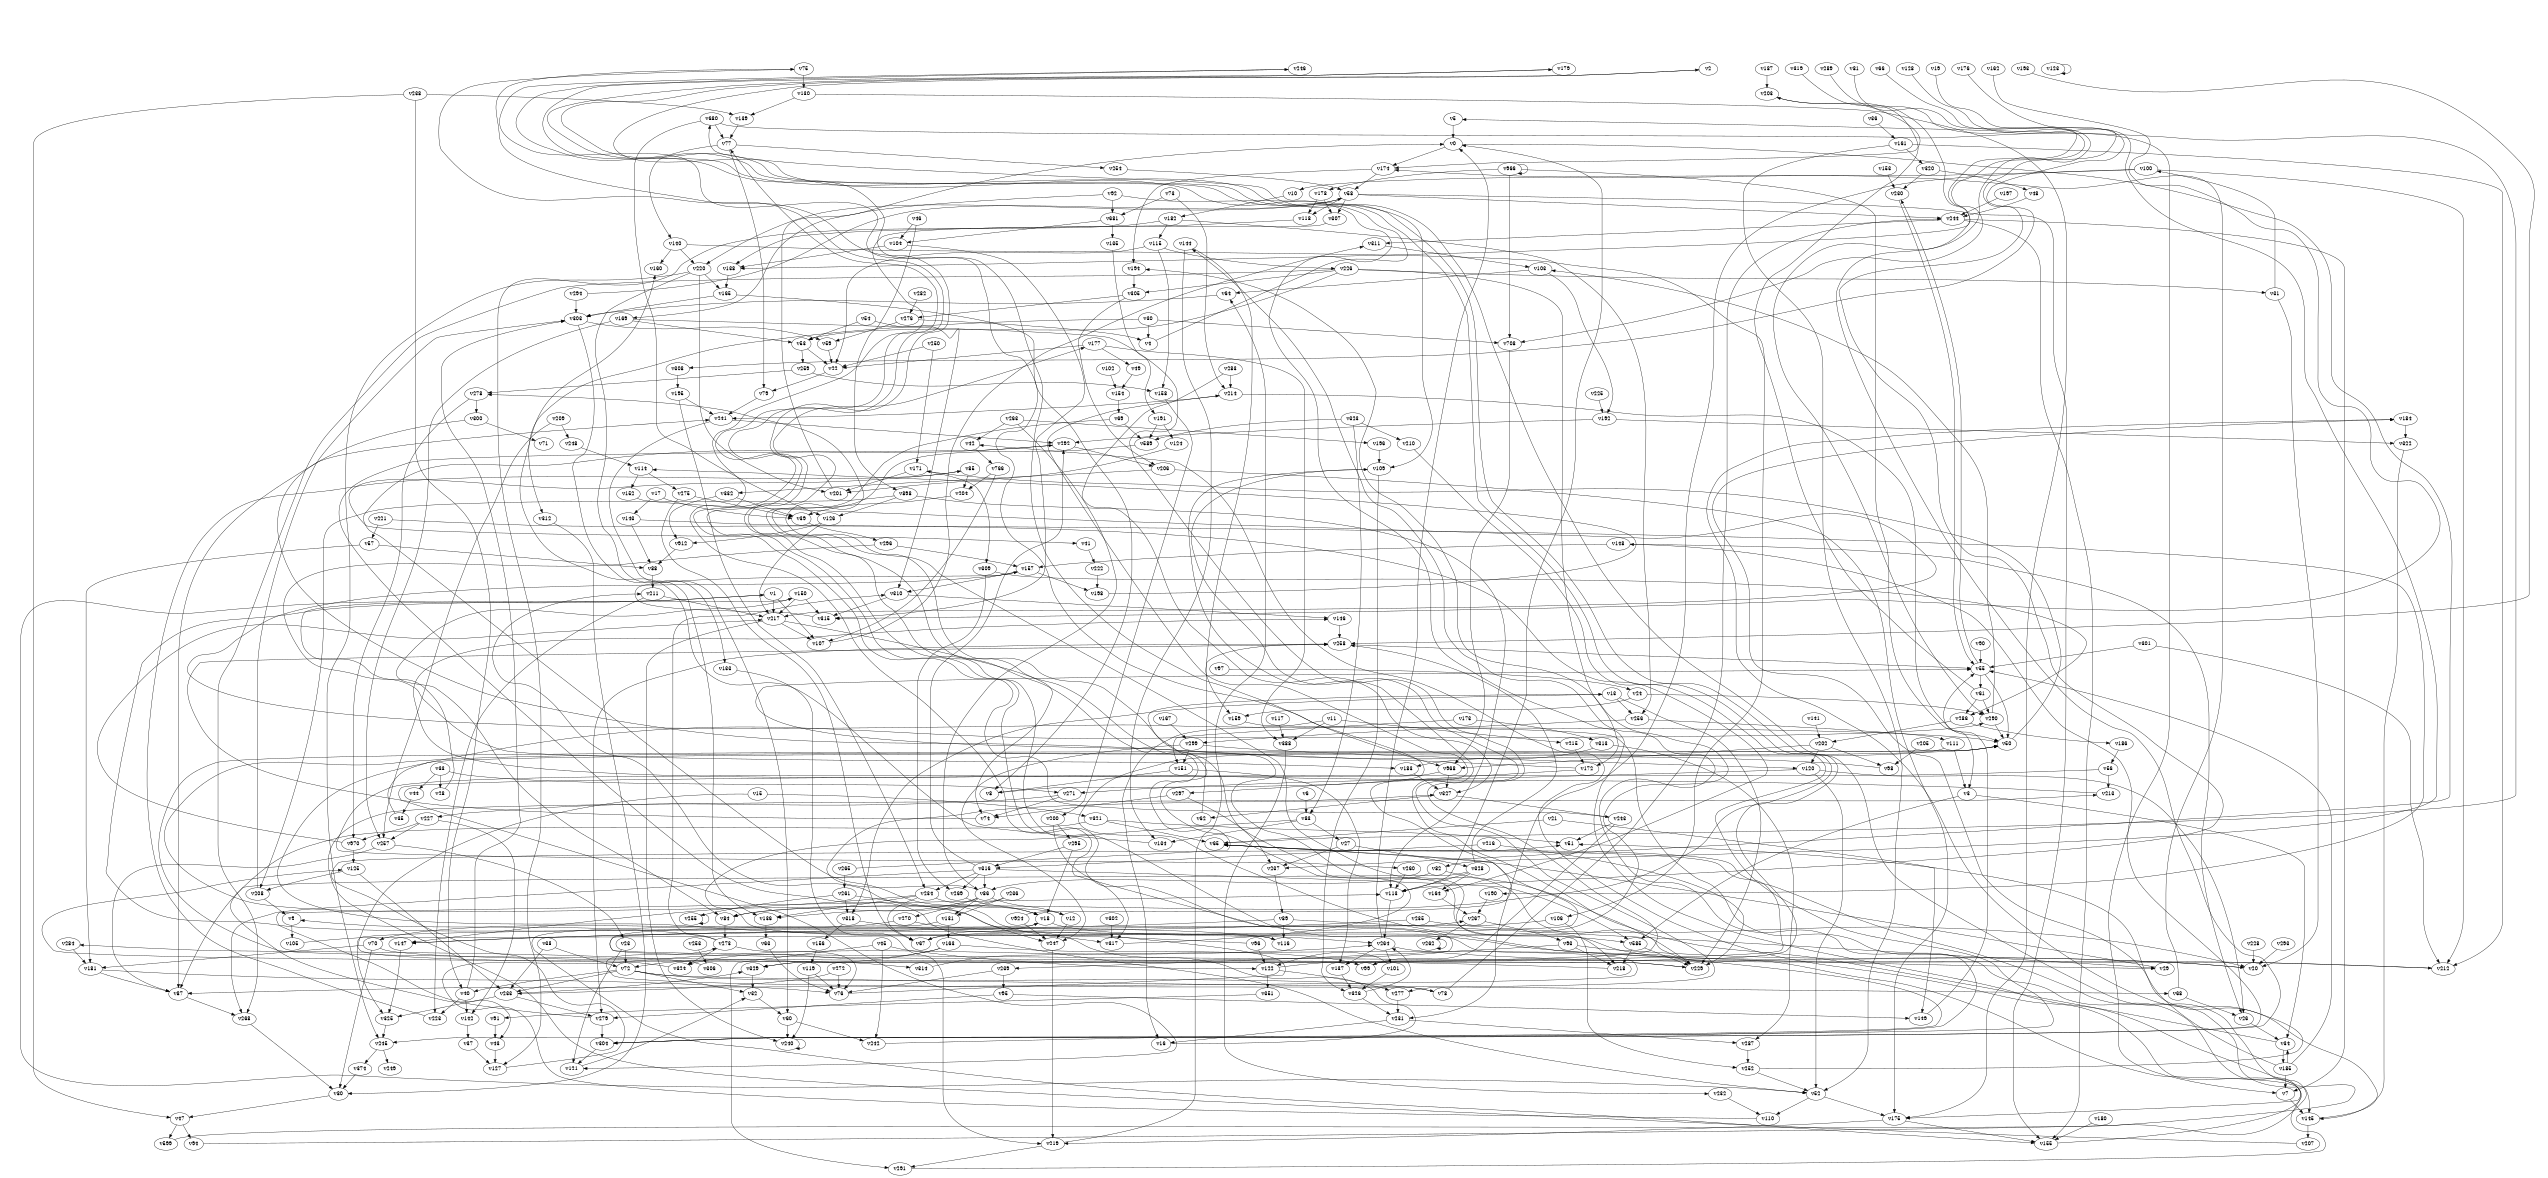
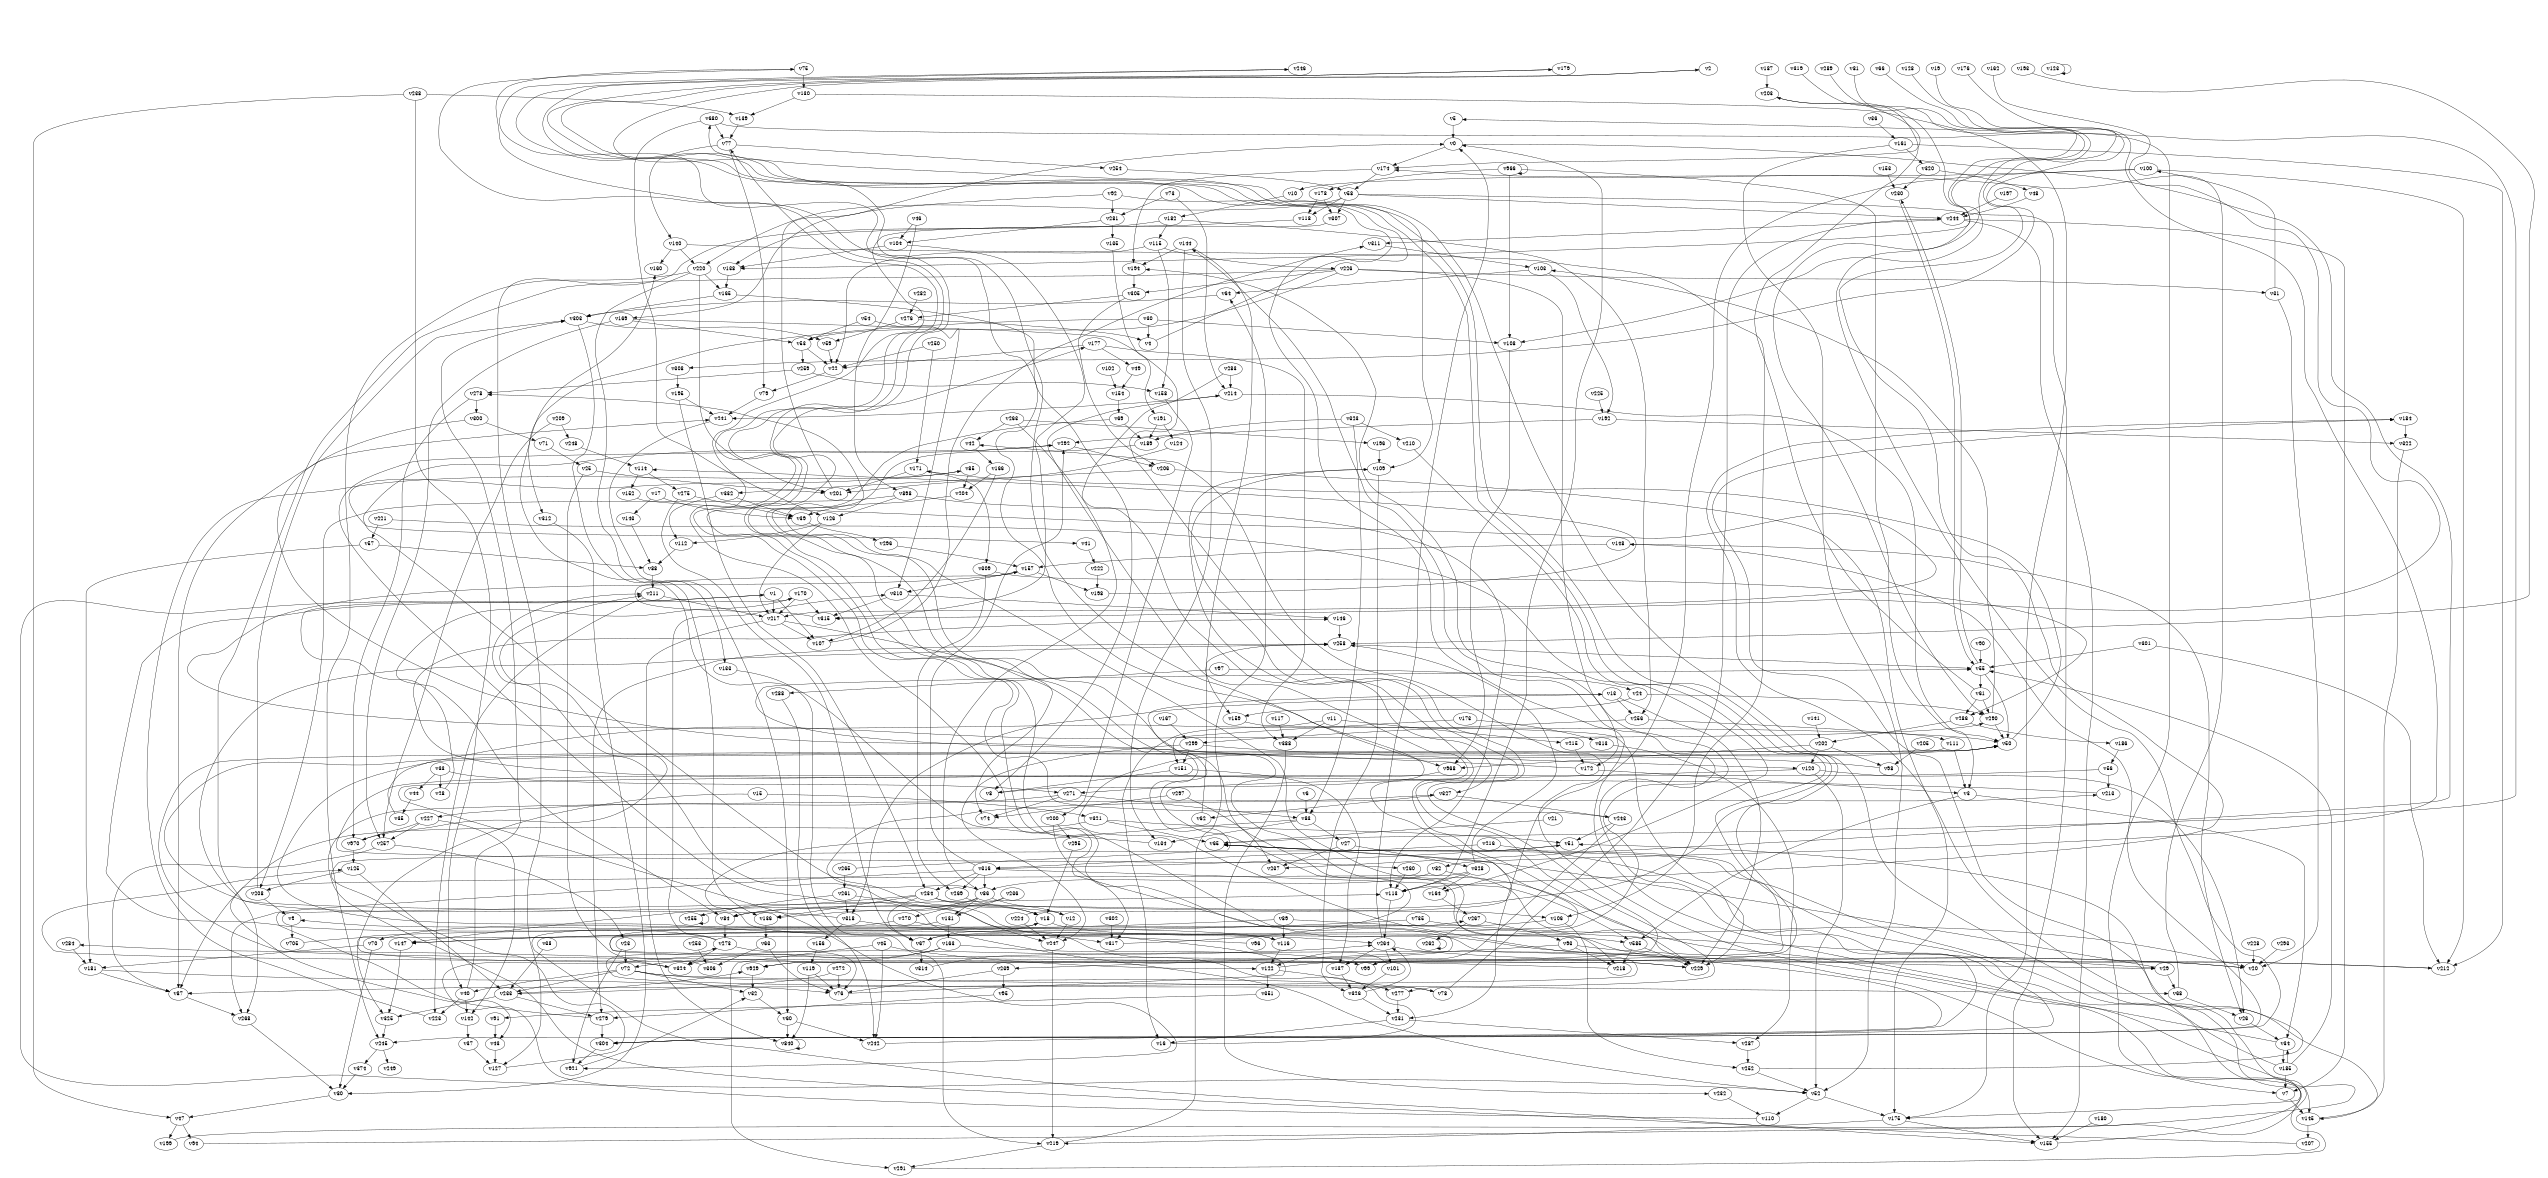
node "v681": label "v681" -> "v281"
edge "v144" -> "v194": added
node "v294": removed
node "v708": label "v708" -> "v108"
edge "v241" -> "v292": removed
node "v589": label "v589" -> "v189"
node "v25": added
node "v766": label "v766" -> "v166"
node "v912": label "v912" -> "v112"
node "v150": label "v150" -> "v170"
edge "v970" -> "v217": now "v970" -> "v211"
edge "v74" -> "v258": now "v318" -> "v258"
node "v288": added
node "v183": removed
edge "v968" -> "v327": removed
edge "v172" -> "v297": now "v172" -> "v3"
edge "v271" -> "v83": added
edge "v295" -> "v316": now "v51" -> "v316"
edge "v237" -> "v89": removed
node "v190": removed
edge "v234" -> "v106": added
node "v924": label "v924" -> "v224"
node "v235": label "v235" -> "v735"
node "v105": label "v105" -> "v705"
edge "v38" -> "v72": removed
edge "v96" -> "v122": now "v116" -> "v122"
edge "v63" -> "v306": added
edge "v70" -> "v314": now "v67" -> "v314"
node "v329": label "v329" -> "v929"
edge "v29" -> "v68": added
node "v149": removed
node "v240": label "v240" -> "v840"
node "v121": label "v121" -> "v921"
node "v599": label "v599" -> "v199"
